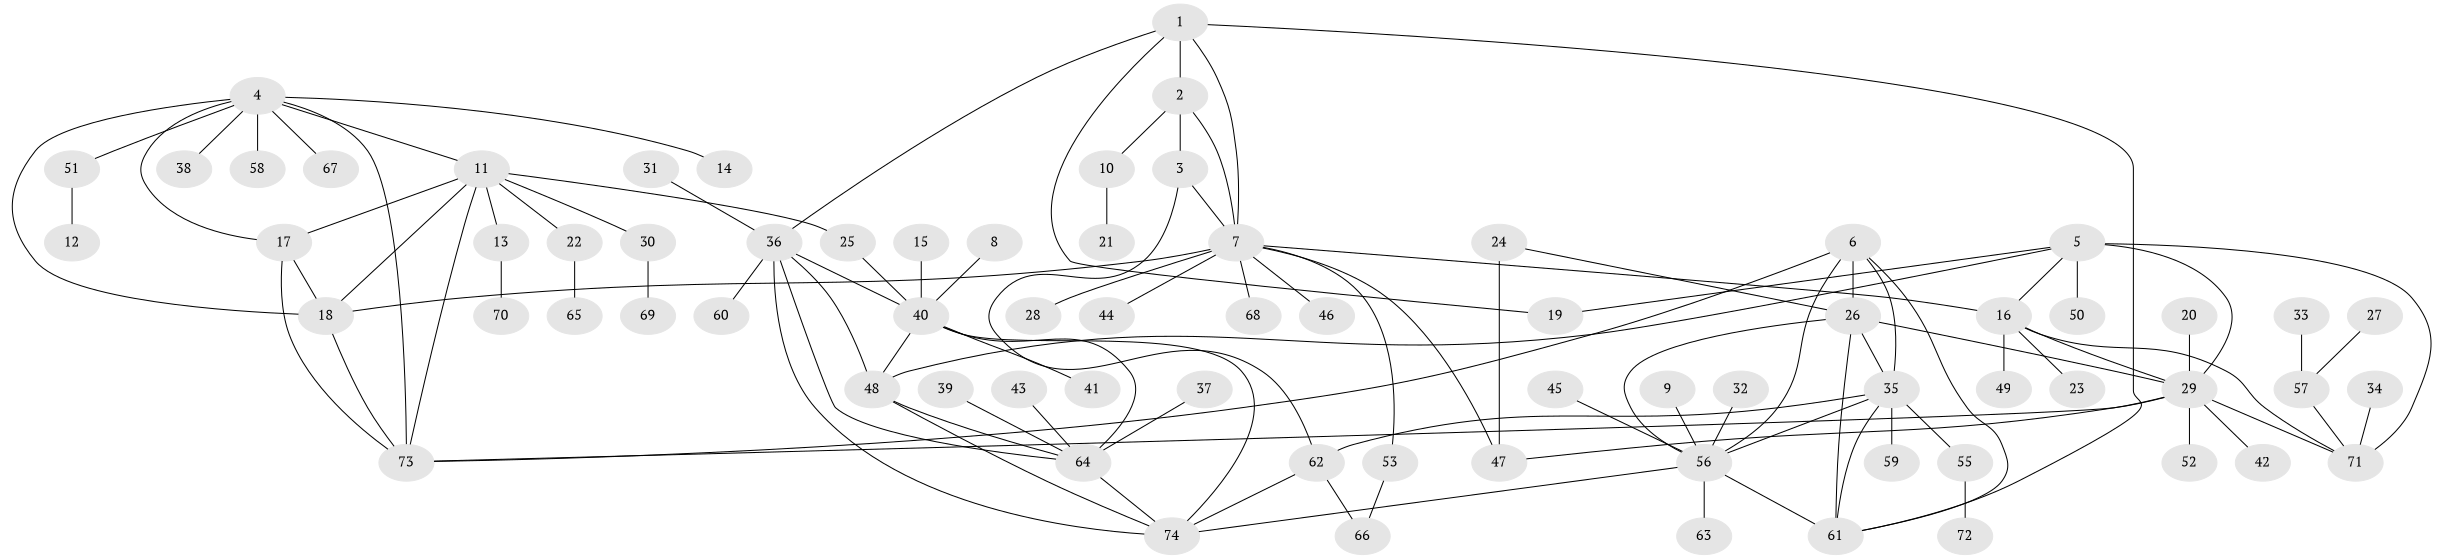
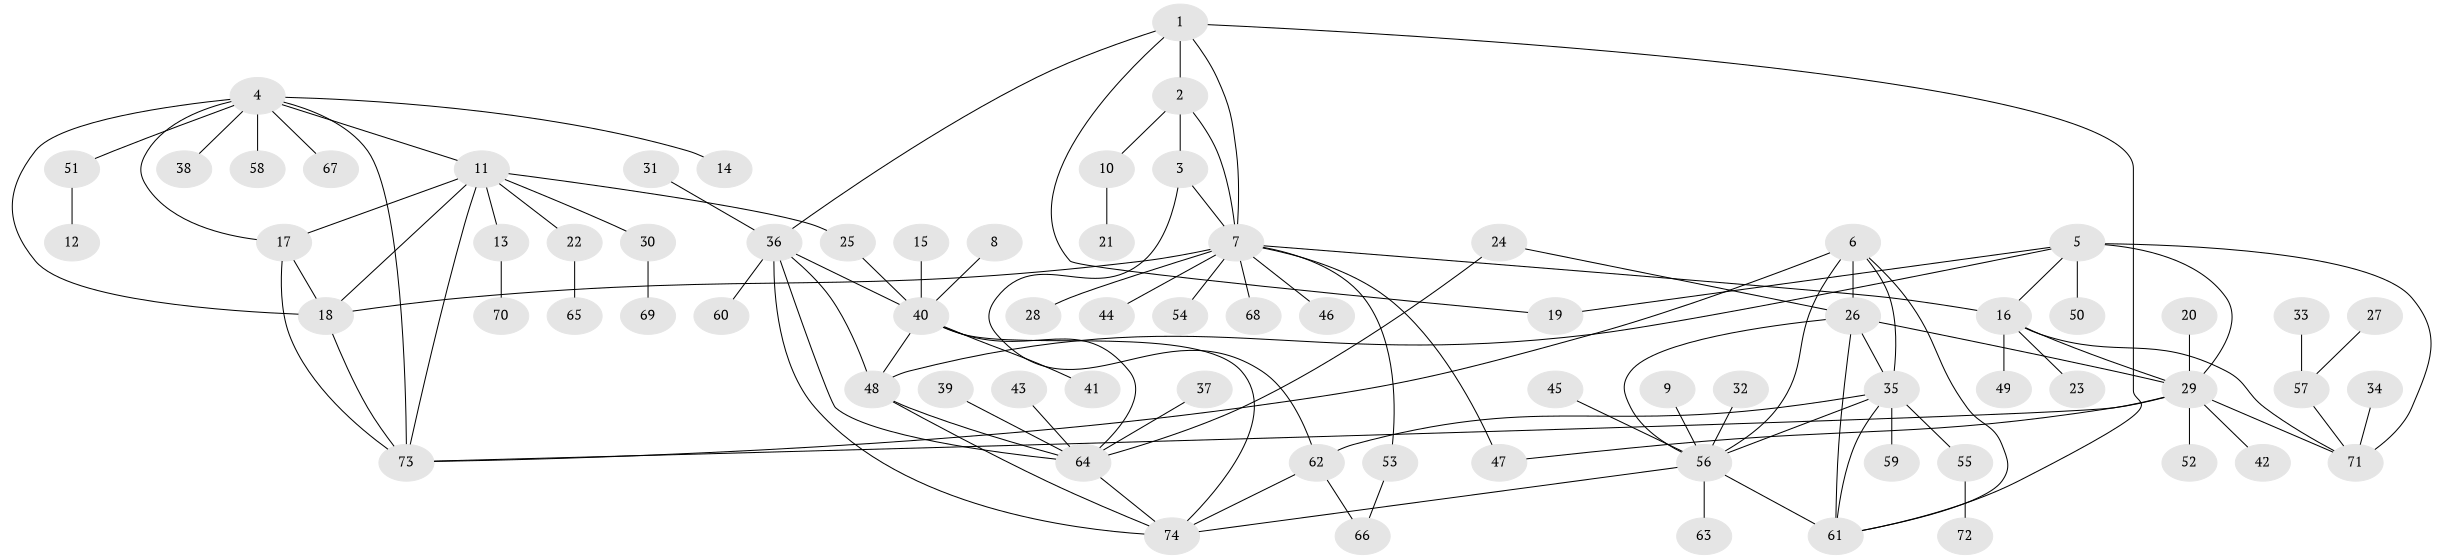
node "54": added
edge "24" -- "47": now "24" -- "64"
